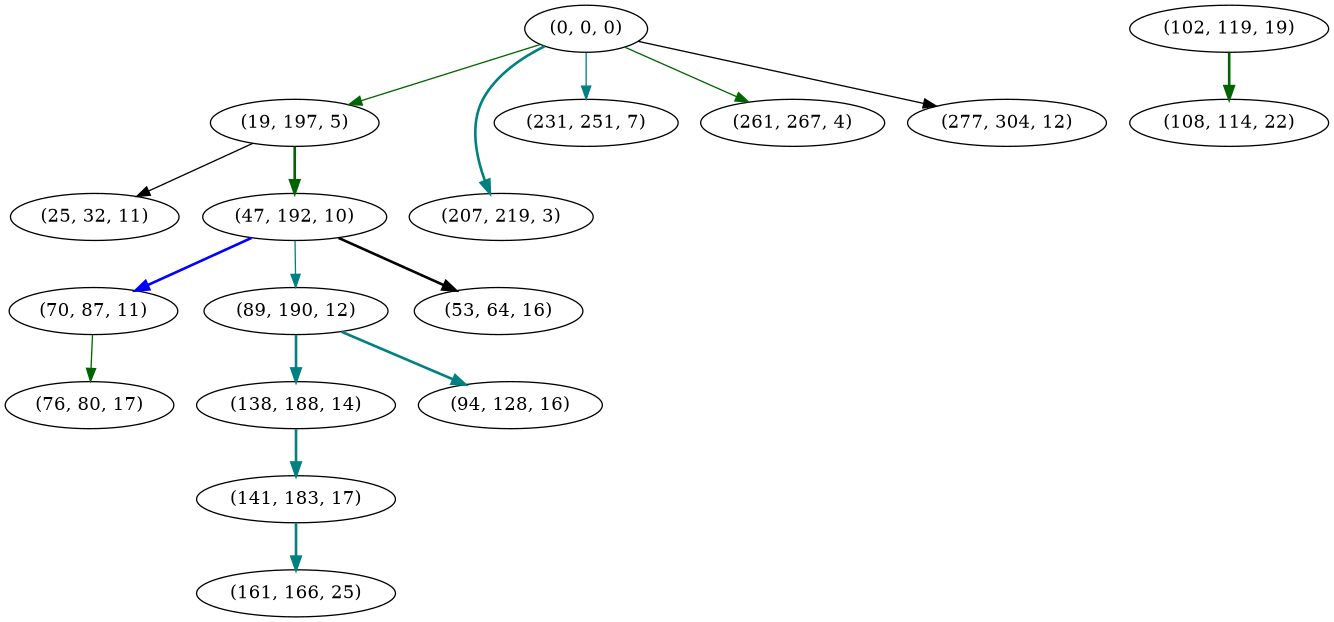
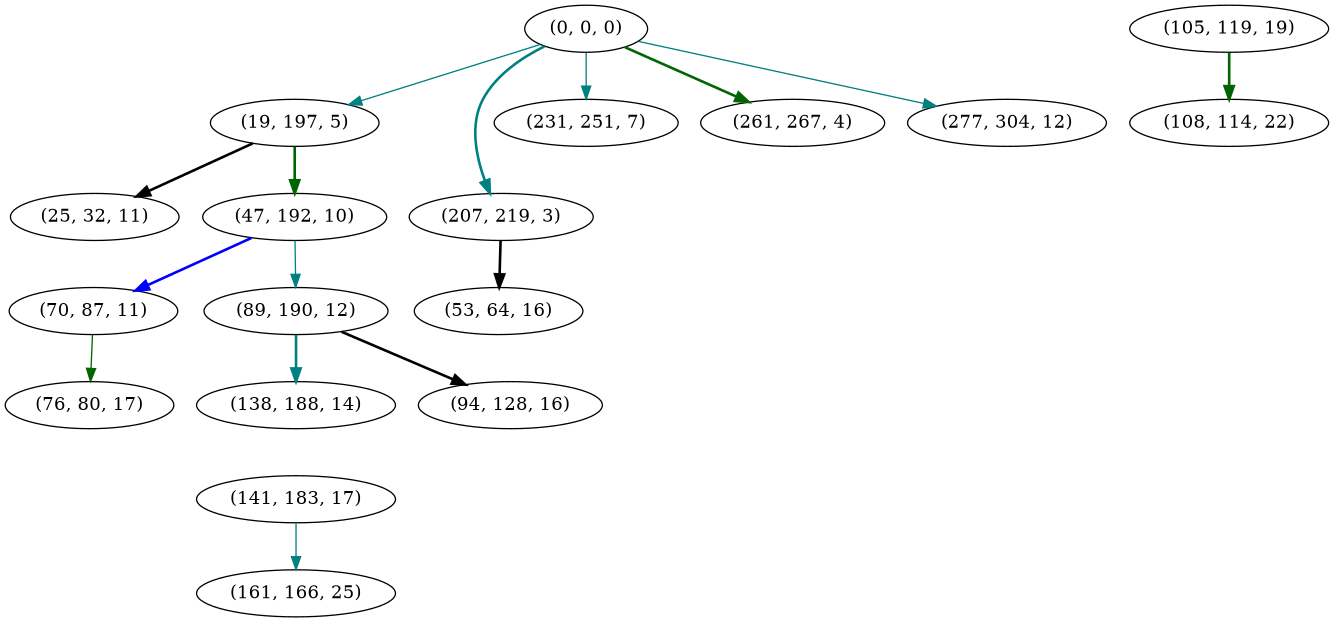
node "(102, 119, 19)": label "(102, 119, 19)" -> "(105, 119, 19)"
edge "(0, 0, 0)" -> "(261, 267, 4)": style solid -> bold
edge "(0, 0, 0)" -> "(277, 304, 12)": color black -> teal
edge "(0, 0, 0)" -> "(19, 197, 5)": color darkgreen -> teal
edge "(19, 197, 5)" -> "(25, 32, 11)": style solid -> bold
edge "(47, 192, 10)" -> "(53, 64, 16)": now "(207, 219, 3)" -> "(53, 64, 16)"
edge "(89, 190, 12)" -> "(94, 128, 16)": color teal -> black
edge "(138, 188, 14)" -> "(141, 183, 17)": removed
edge "(141, 183, 17)" -> "(161, 166, 25)": style bold -> solid
